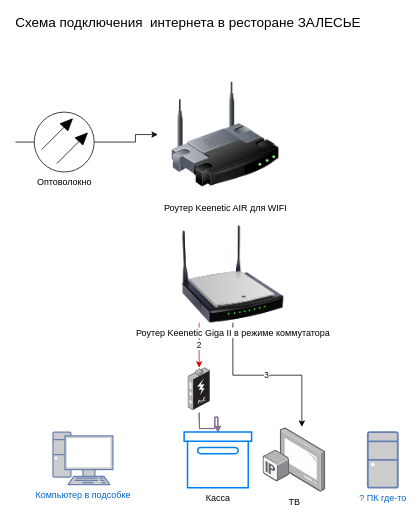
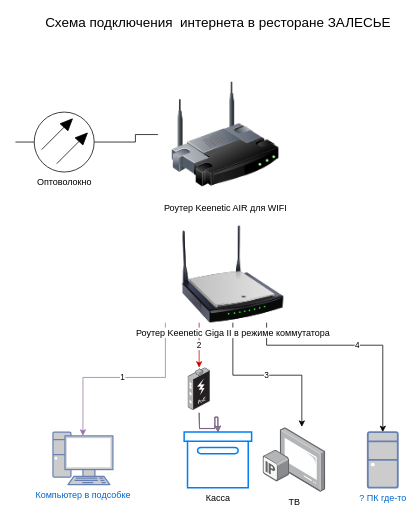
node "Схема подключения интернета в ресторане ЗАЛЕСЬЕ": moved (188, 23) -> (218, 23)
edge "Оптоволокно" -> "Роутер Keenetic AIR для WIFI": arrowhead classic -> none
edge "Роутер Keenetic Giga II в режиме коммутатора" -> "? ПК где-то": added, label "4"
edge "Роутер Keenetic Giga II в режиме коммутатора" -> "Компьютер в подсобке": added, label "1"
